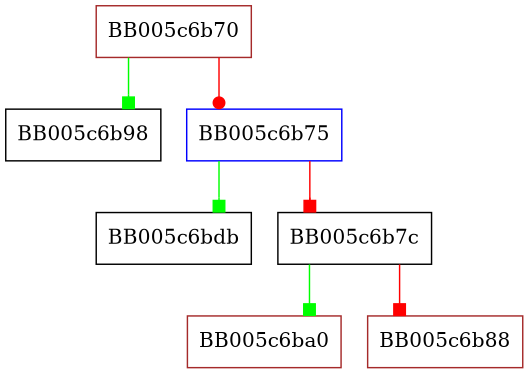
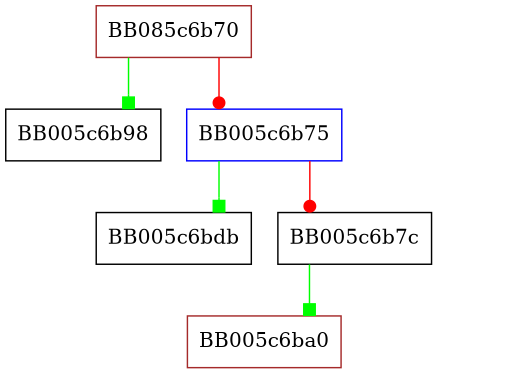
node "BB005c6b70": label "BB005c6b70" -> "BB085c6b70"
edge "BB005c6b75" -> "BB005c6b7c": arrowhead box -> dot
node "BB005c6b88": removed
